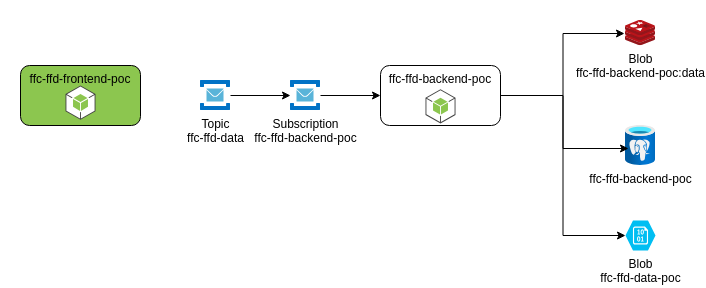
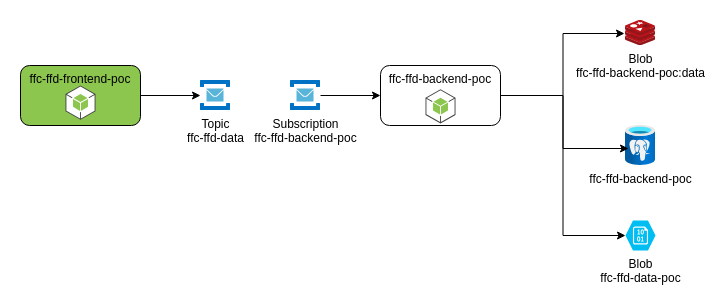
edge "ffc-ffd-frontend-poc" -> "Topic ffc-ffd-data": added
edge "Topic ffc-ffd-data" -> "Subscription ffc-ffd-backend-poc": removed
